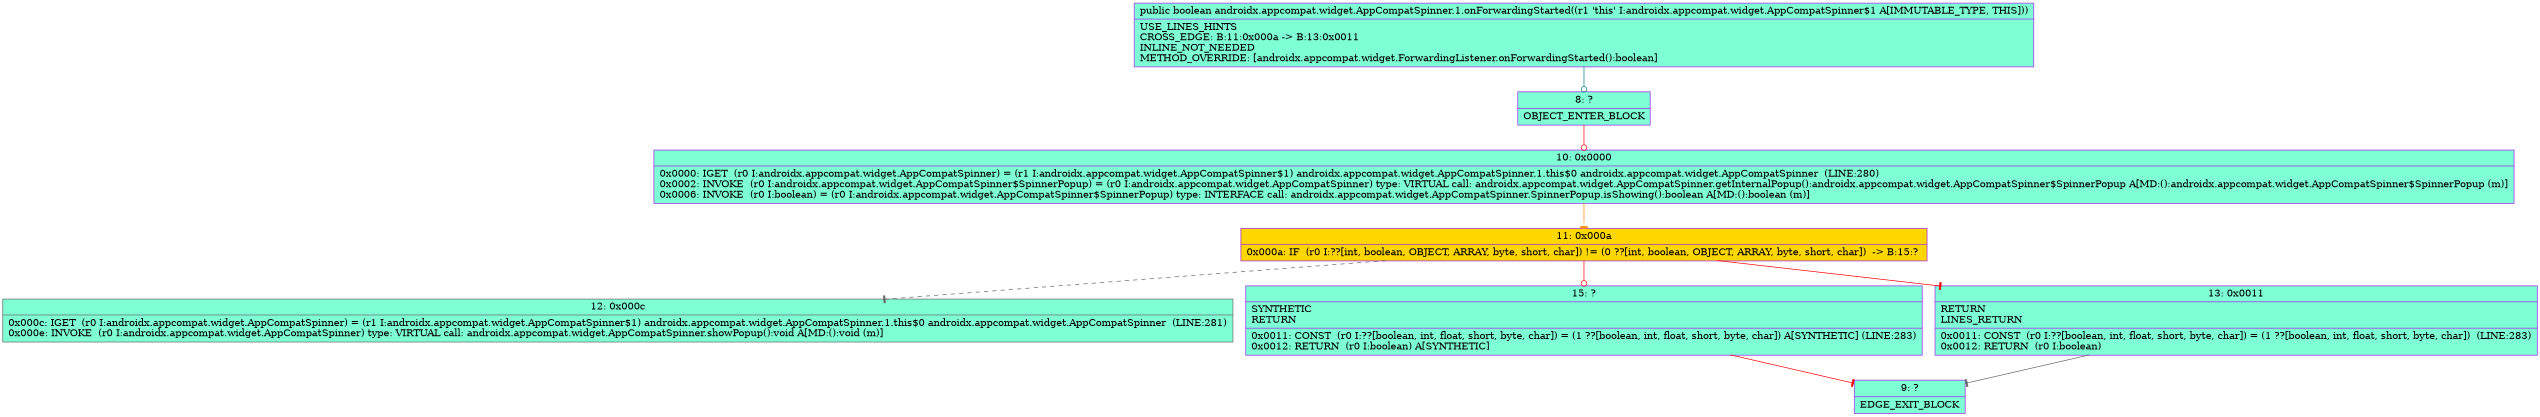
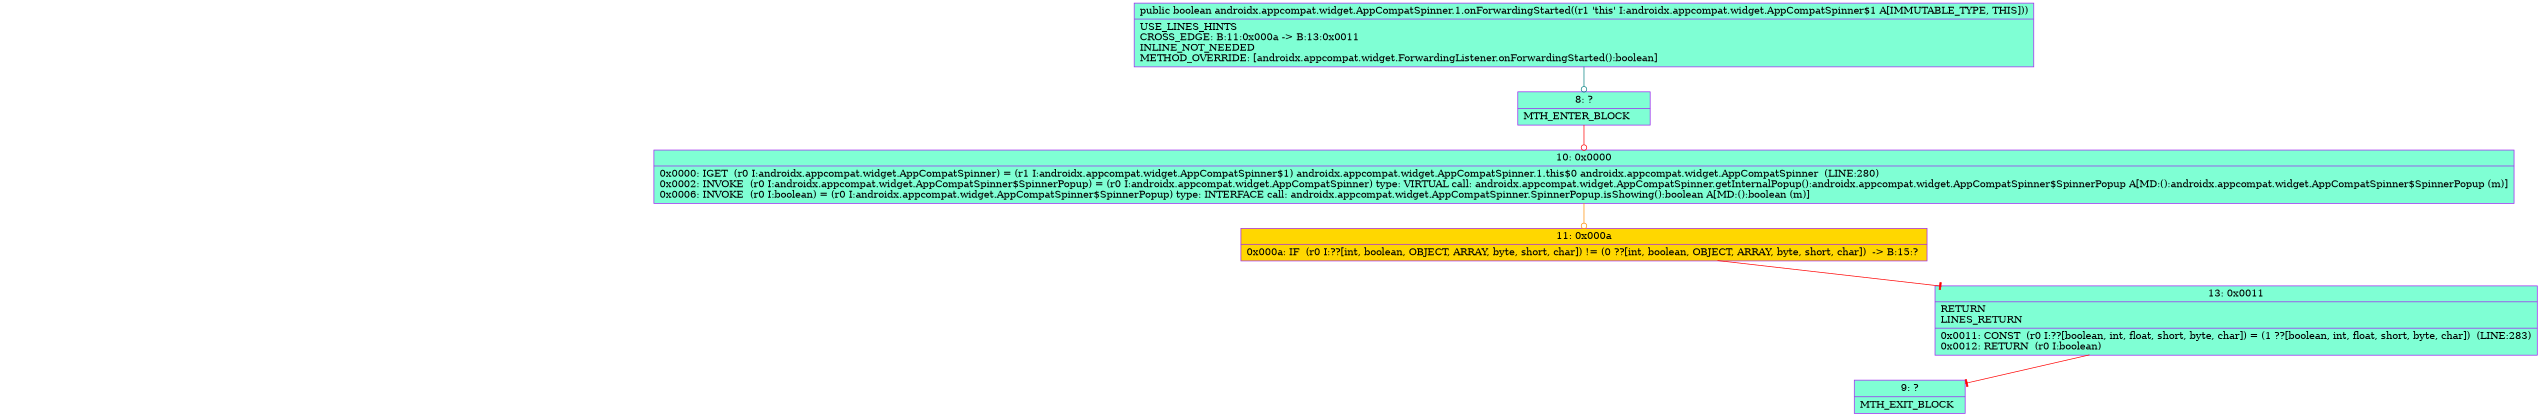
node "8: ?": text "OBJECT_ENTER_BLOCK" -> "MTH_ENTER_BLOCK"
edge "10: 0x0000" -> "11: 0x000a": arrowhead tee -> odot
node "12: 0x000c": removed
node "15: ?": removed
edge "13: 0x0011" -> "9: ?": color gray40 -> red
node "9: ?": text "EDGE_EXIT_BLOCK" -> "MTH_EXIT_BLOCK"
